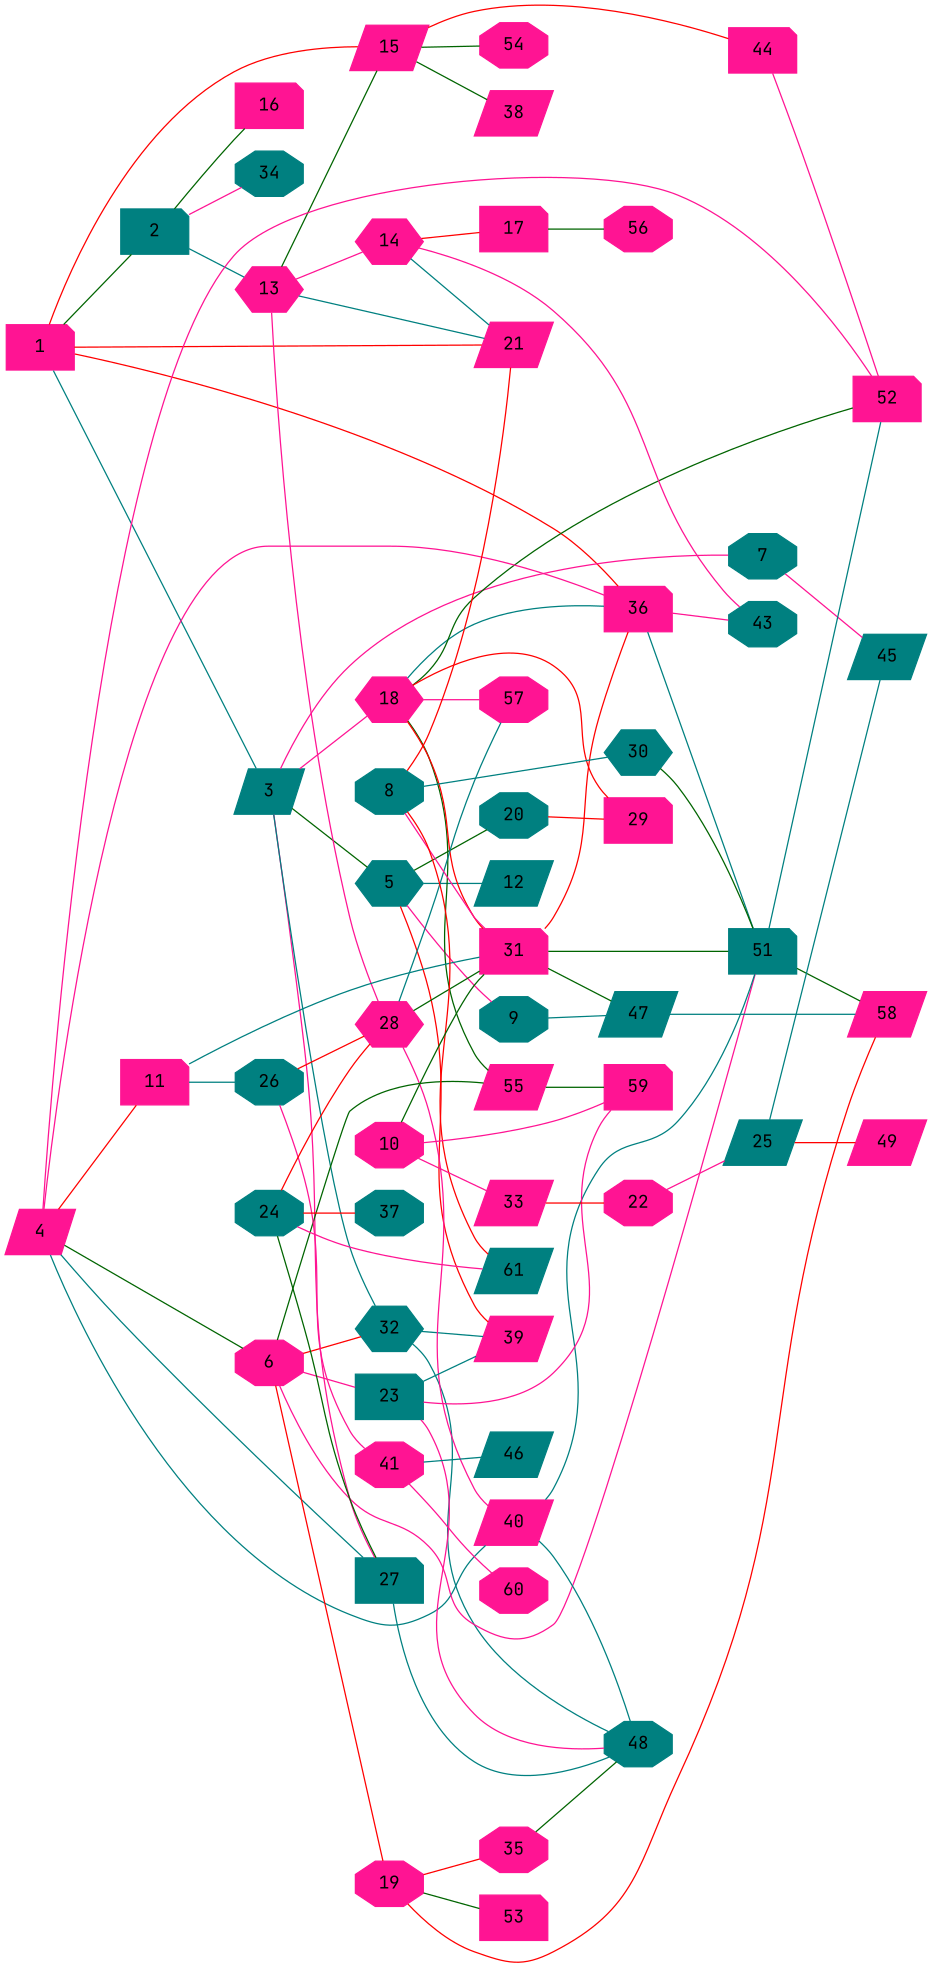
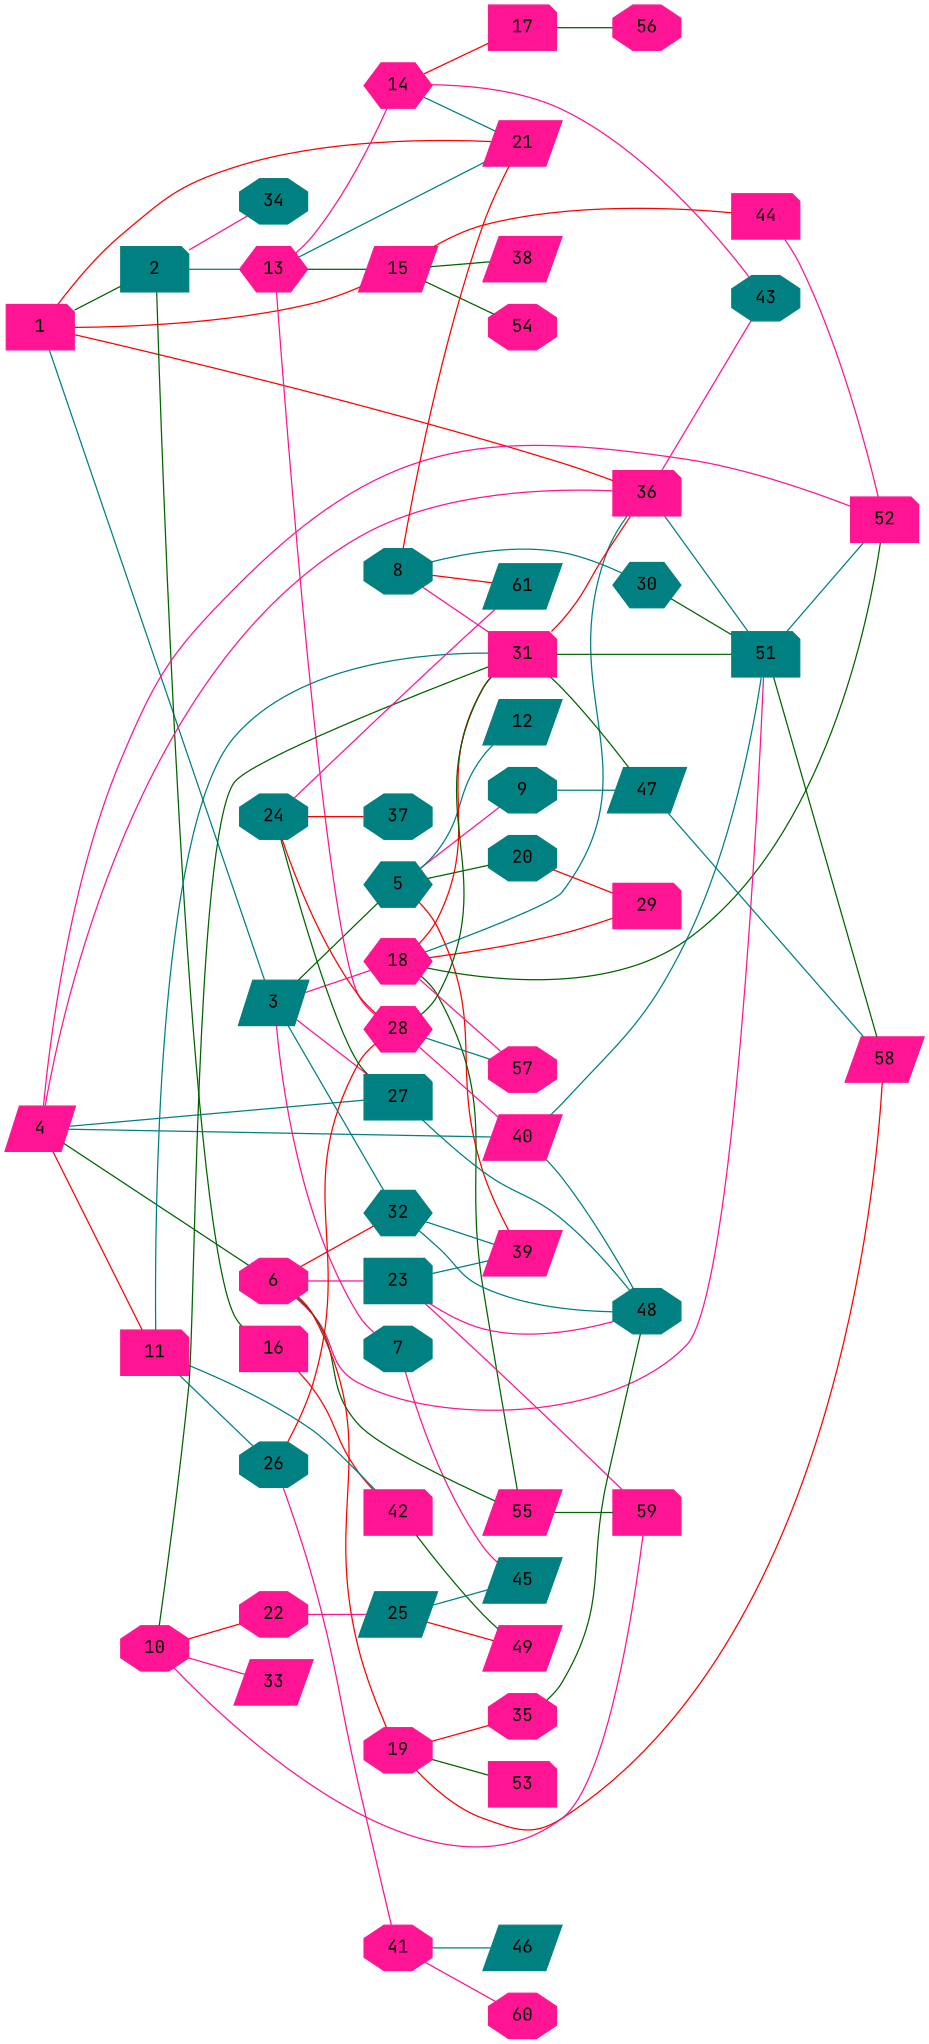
edge "33" -- "22": now "10" -- "22"
node "42": added
